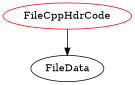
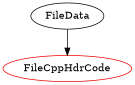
edge "FileCppHdrCode" -> "FileData": reversed
